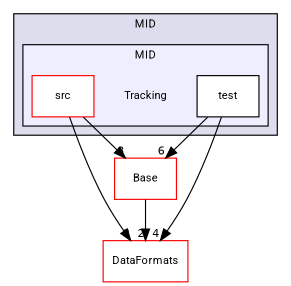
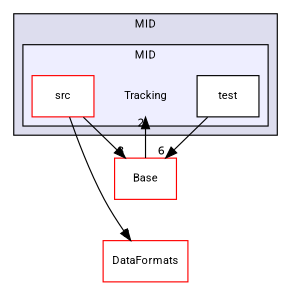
edge "test" -> "DataFormats": removed
edge "Base" -> "DataFormats": now "Base" -> "Tracking"
